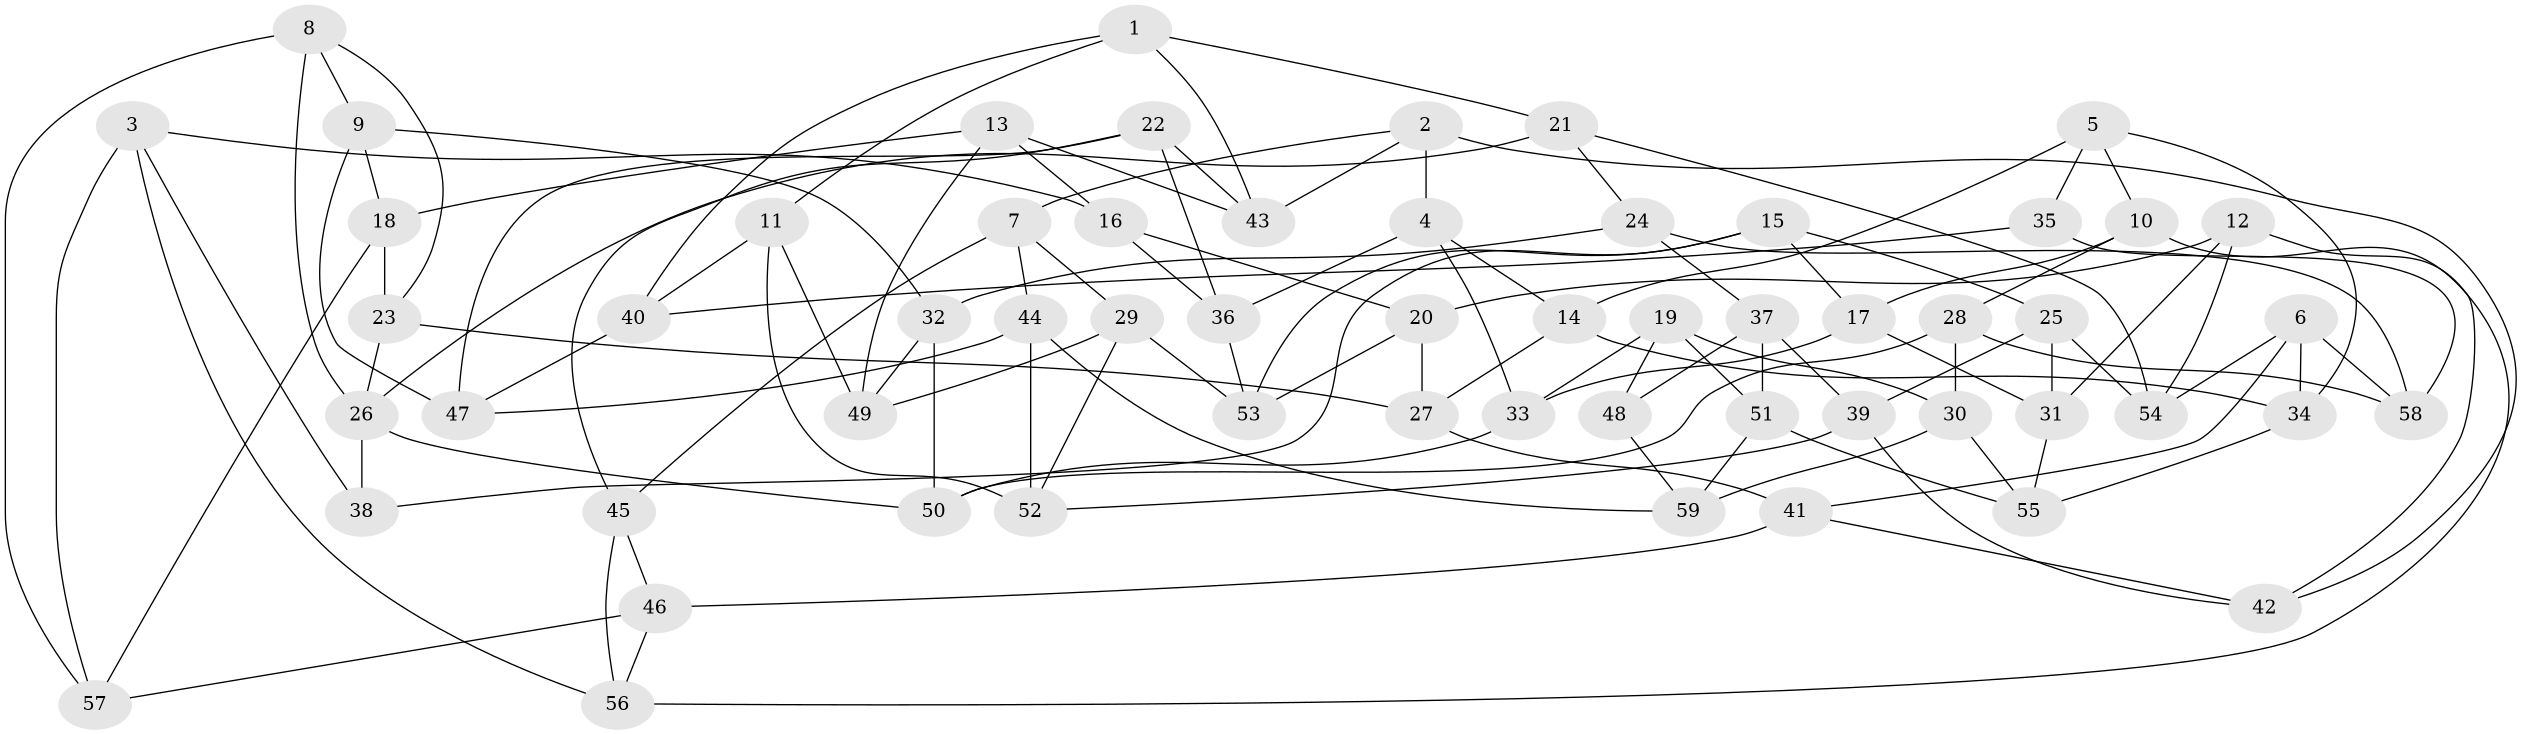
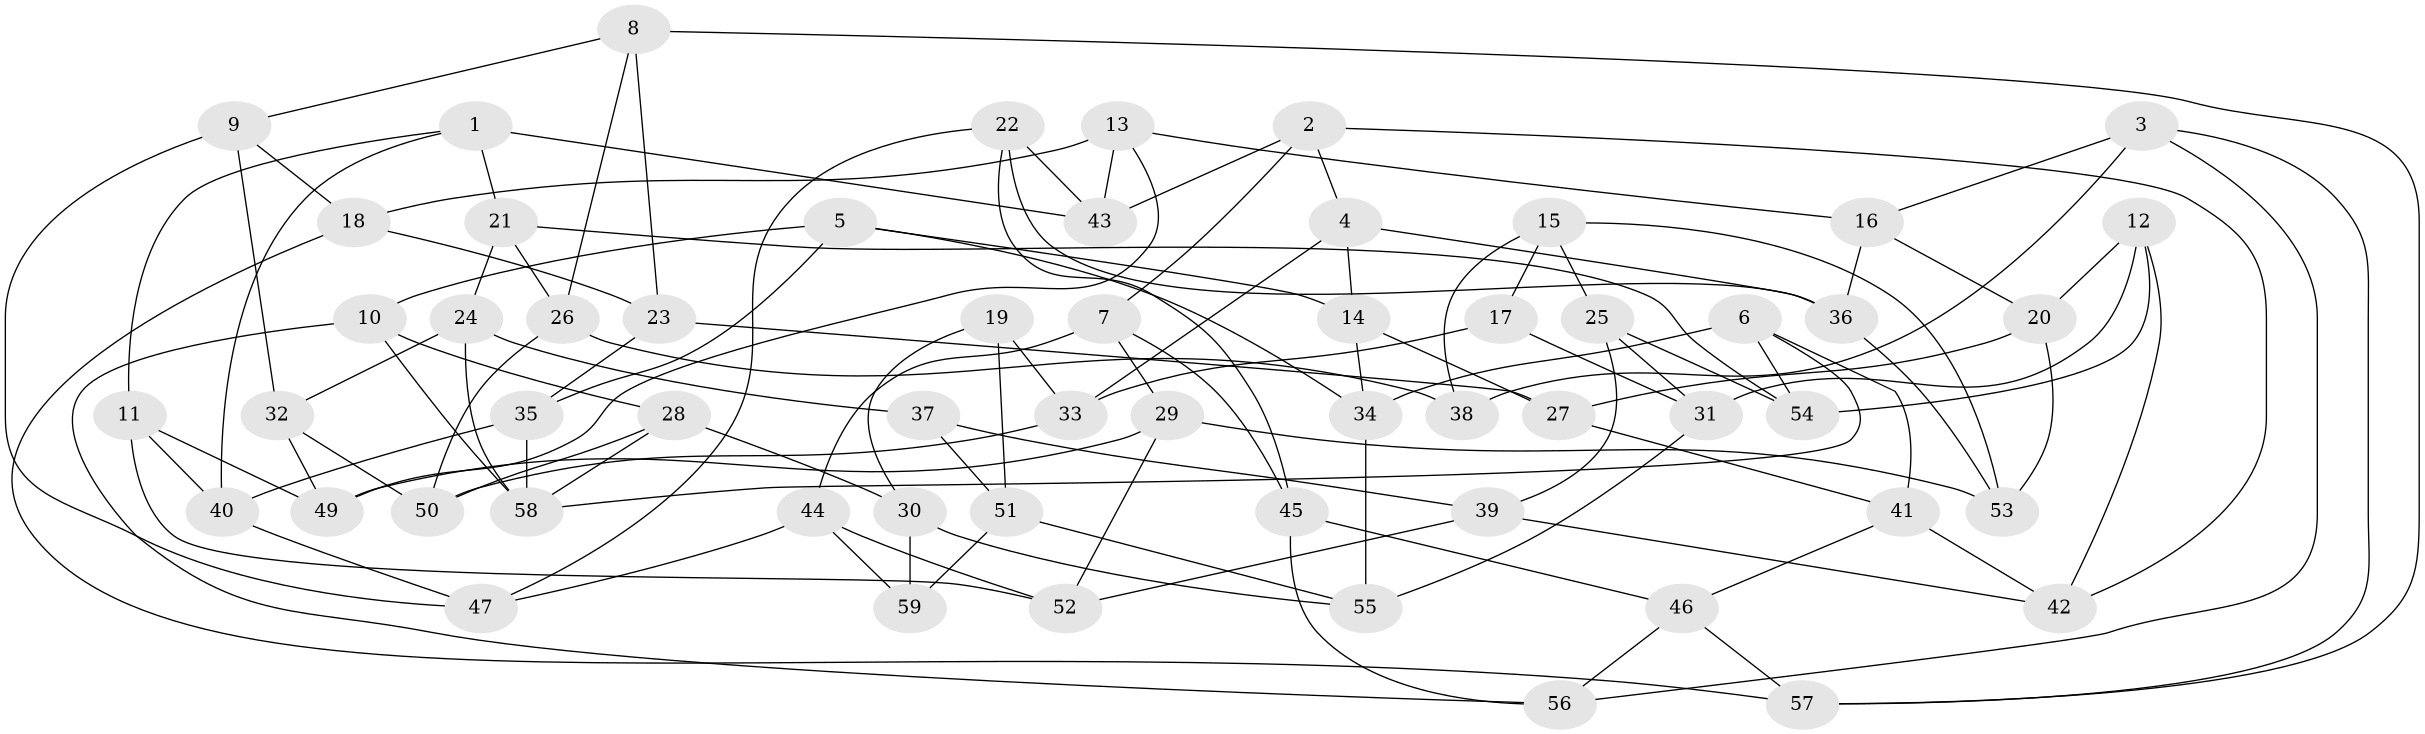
edge "10" -- "17": now "10" -- "58"
edge "23" -- "26": now "23" -- "35"
node "48": removed
